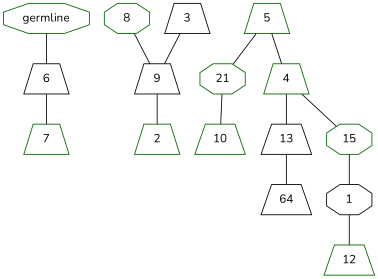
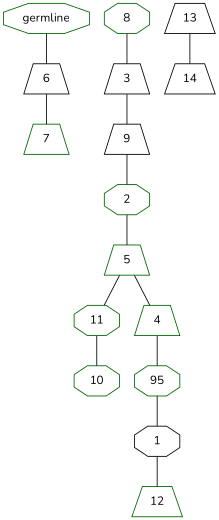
edge "8" -- "9": now "8" -- "3"
node "21": label "21" -> "11"
edge "4" -- "13": removed
node "2": shape trapezium -> octagon
node "10": shape trapezium -> octagon
node "15": label "15" -> "95"
node "64": label "64" -> "14"
edge "2" -- "5": added
